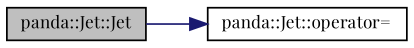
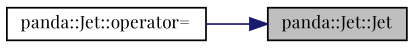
edge "panda::Jet::Jet" -> "panda::Jet::operator=": reversed
